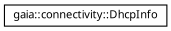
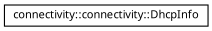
node "gaia::connectivity::DhcpInfo": label "gaia::connectivity::DhcpInfo" -> "connectivity::connectivity::DhcpInfo"
